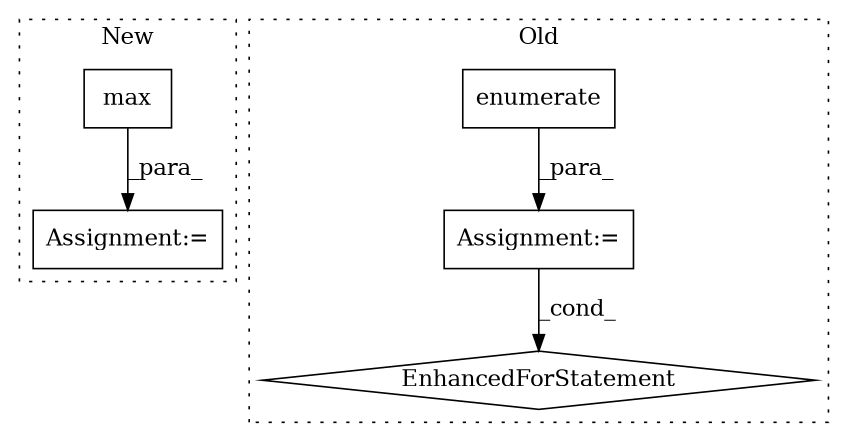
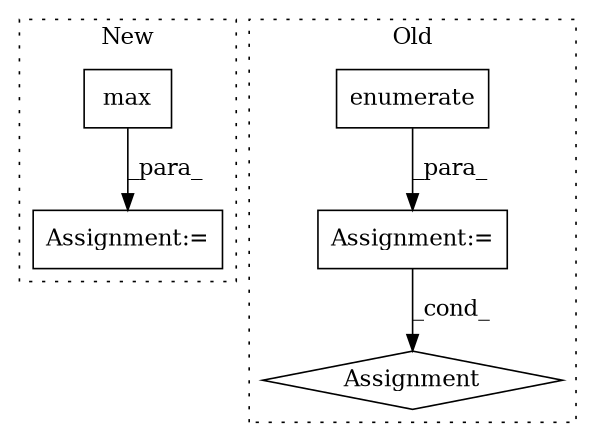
node "EnhancedForStatement": label "EnhancedForStatement" -> "Assignment"
